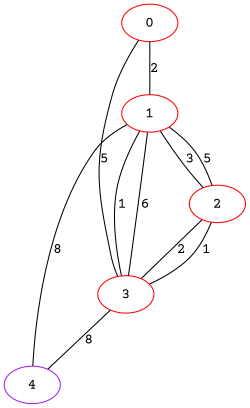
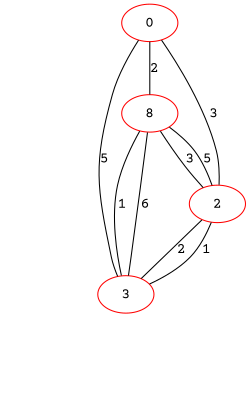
edge "0" -- "2": added, label "3"
node "1": label "1" -> "8"
node "4": removed
